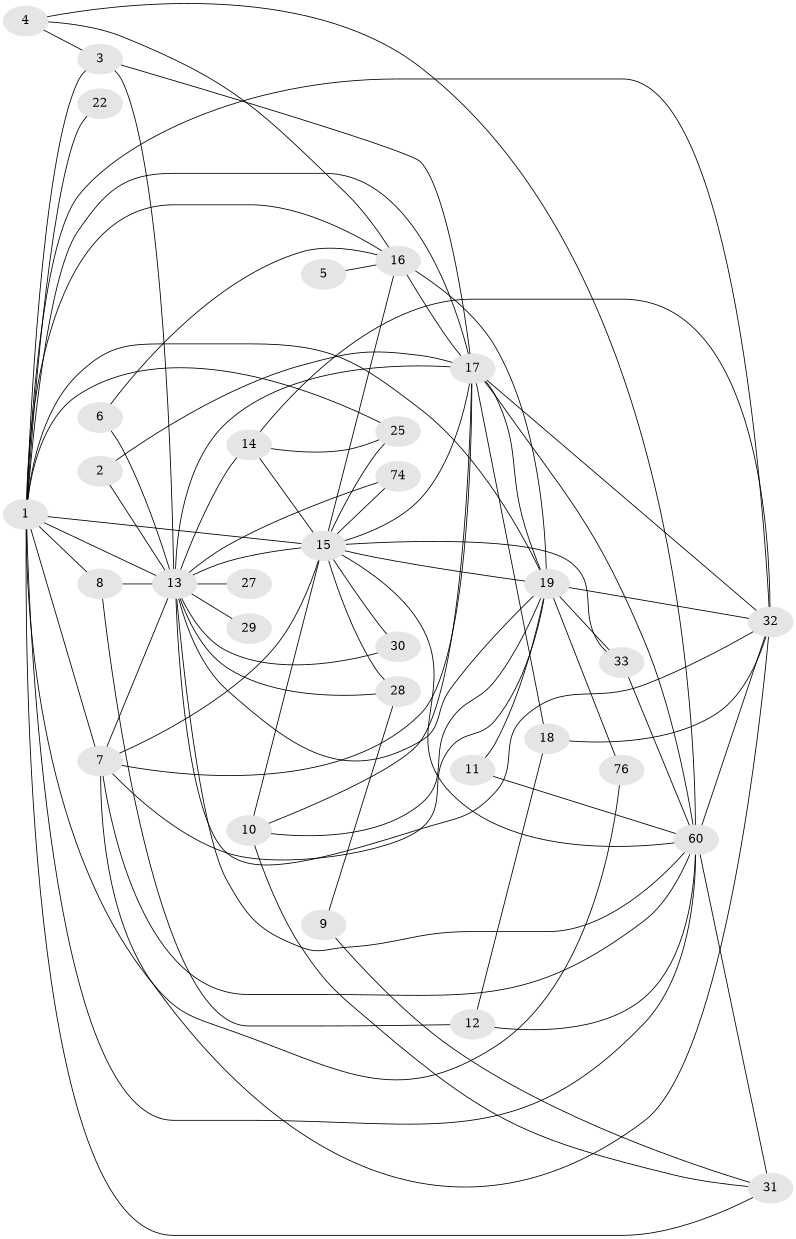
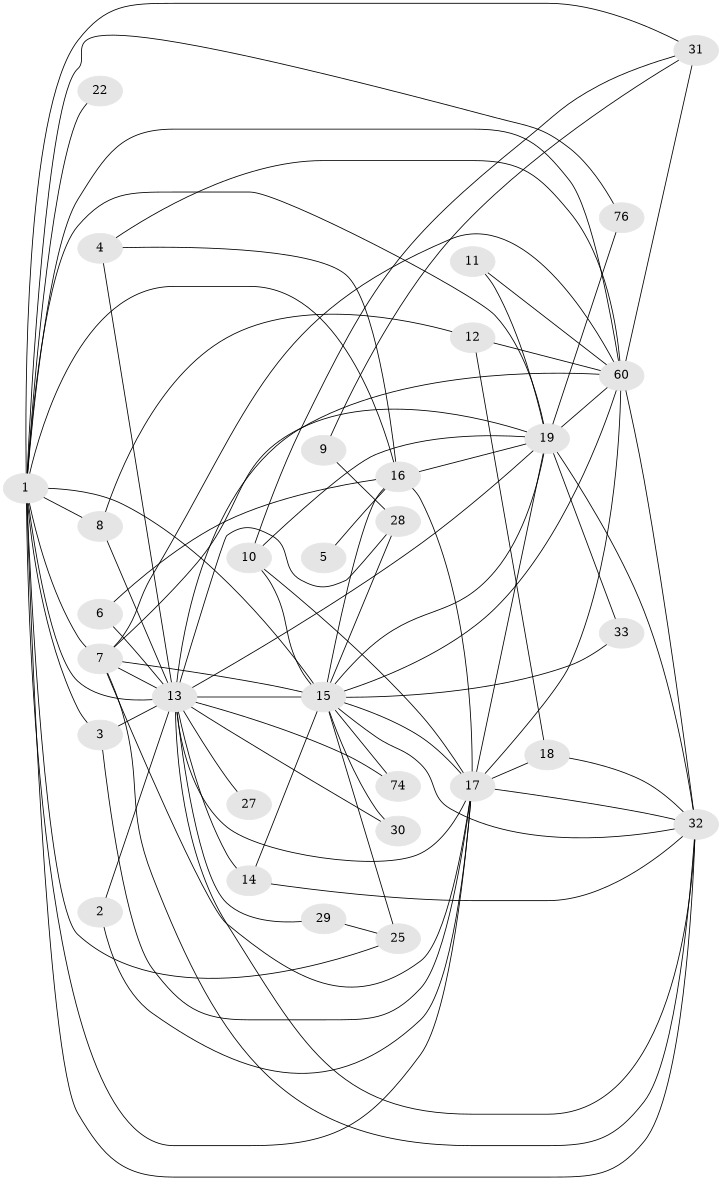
edge "4" -- "3": now "4" -- "13"
edge "25" -- "14": now "25" -- "29"
edge "33" -- "60": now "19" -- "60"
edge "15" -- "32": added
